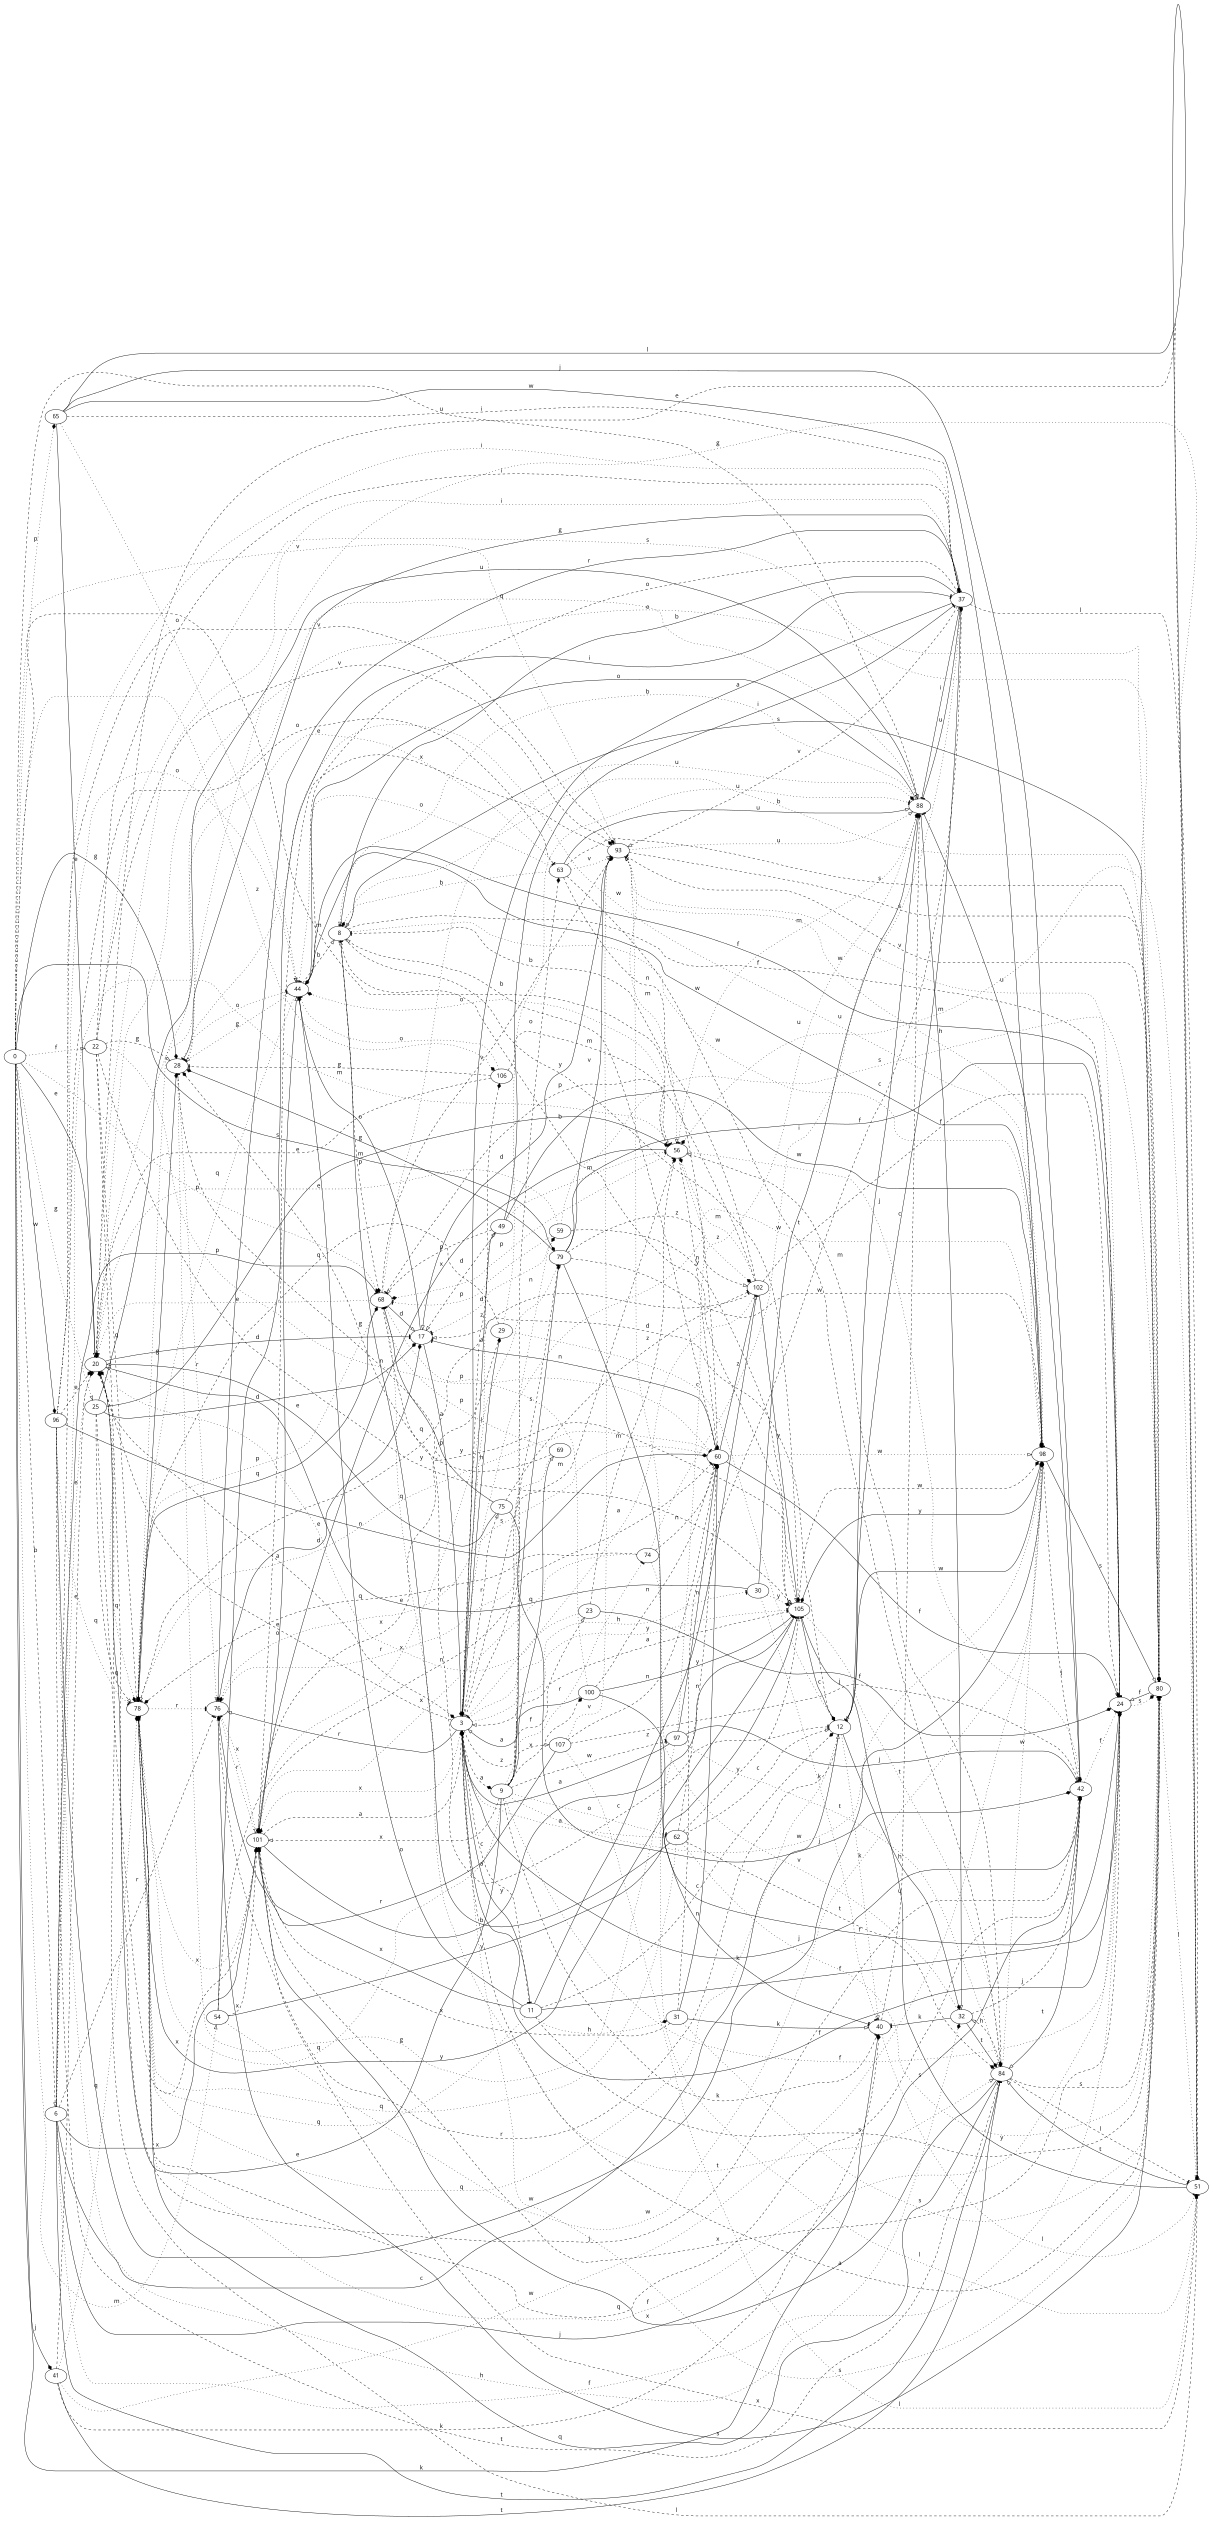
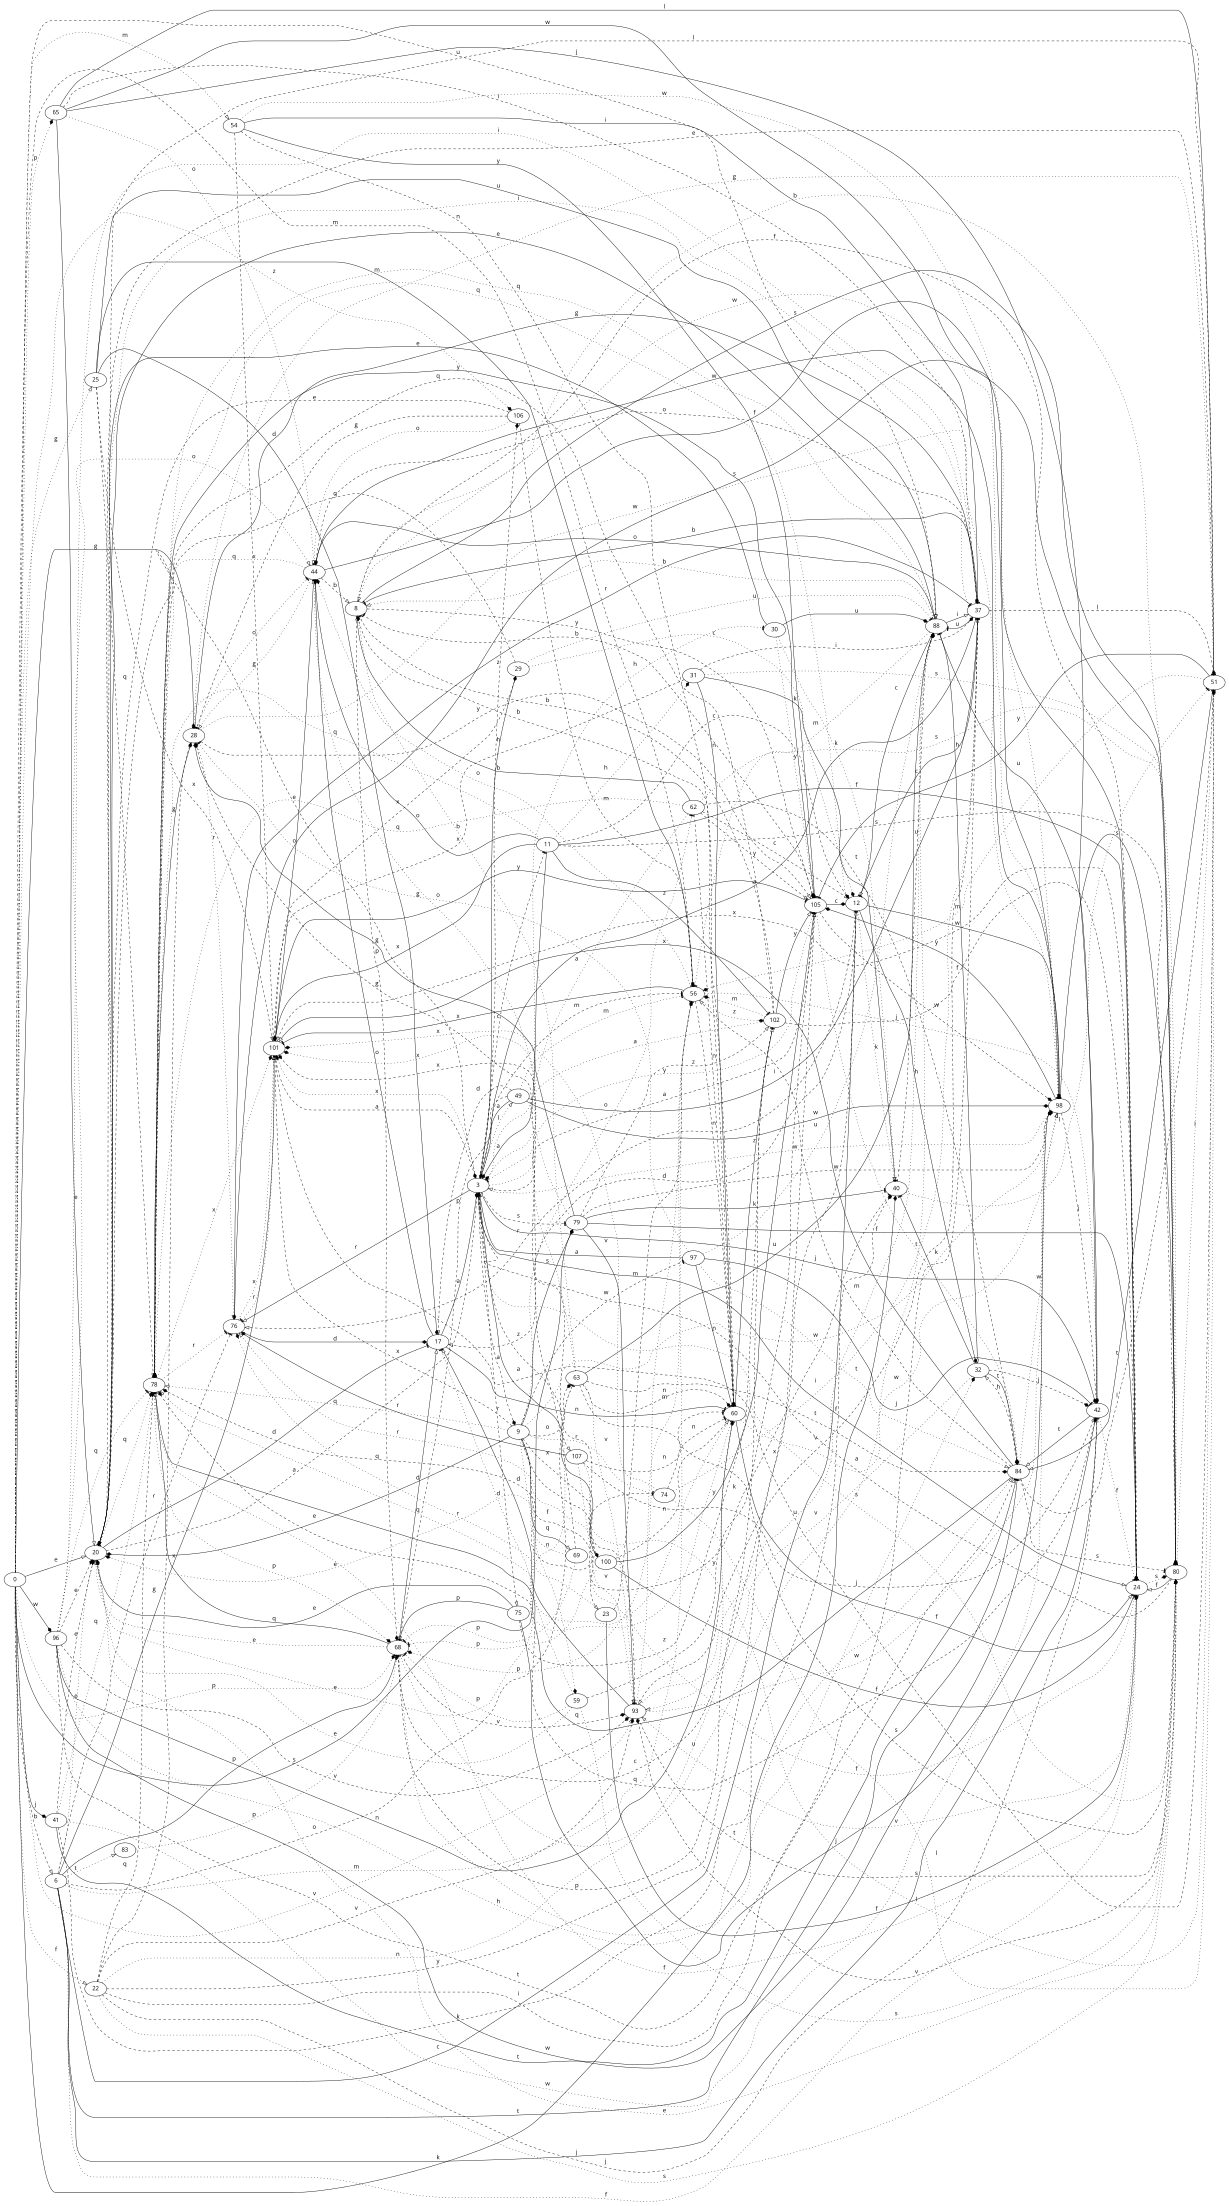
edge "88" -> "20": added, label "e"
edge "80" -> "93": arrowhead tee -> diamond
edge "60" -> "17": reversed
node "83": added
